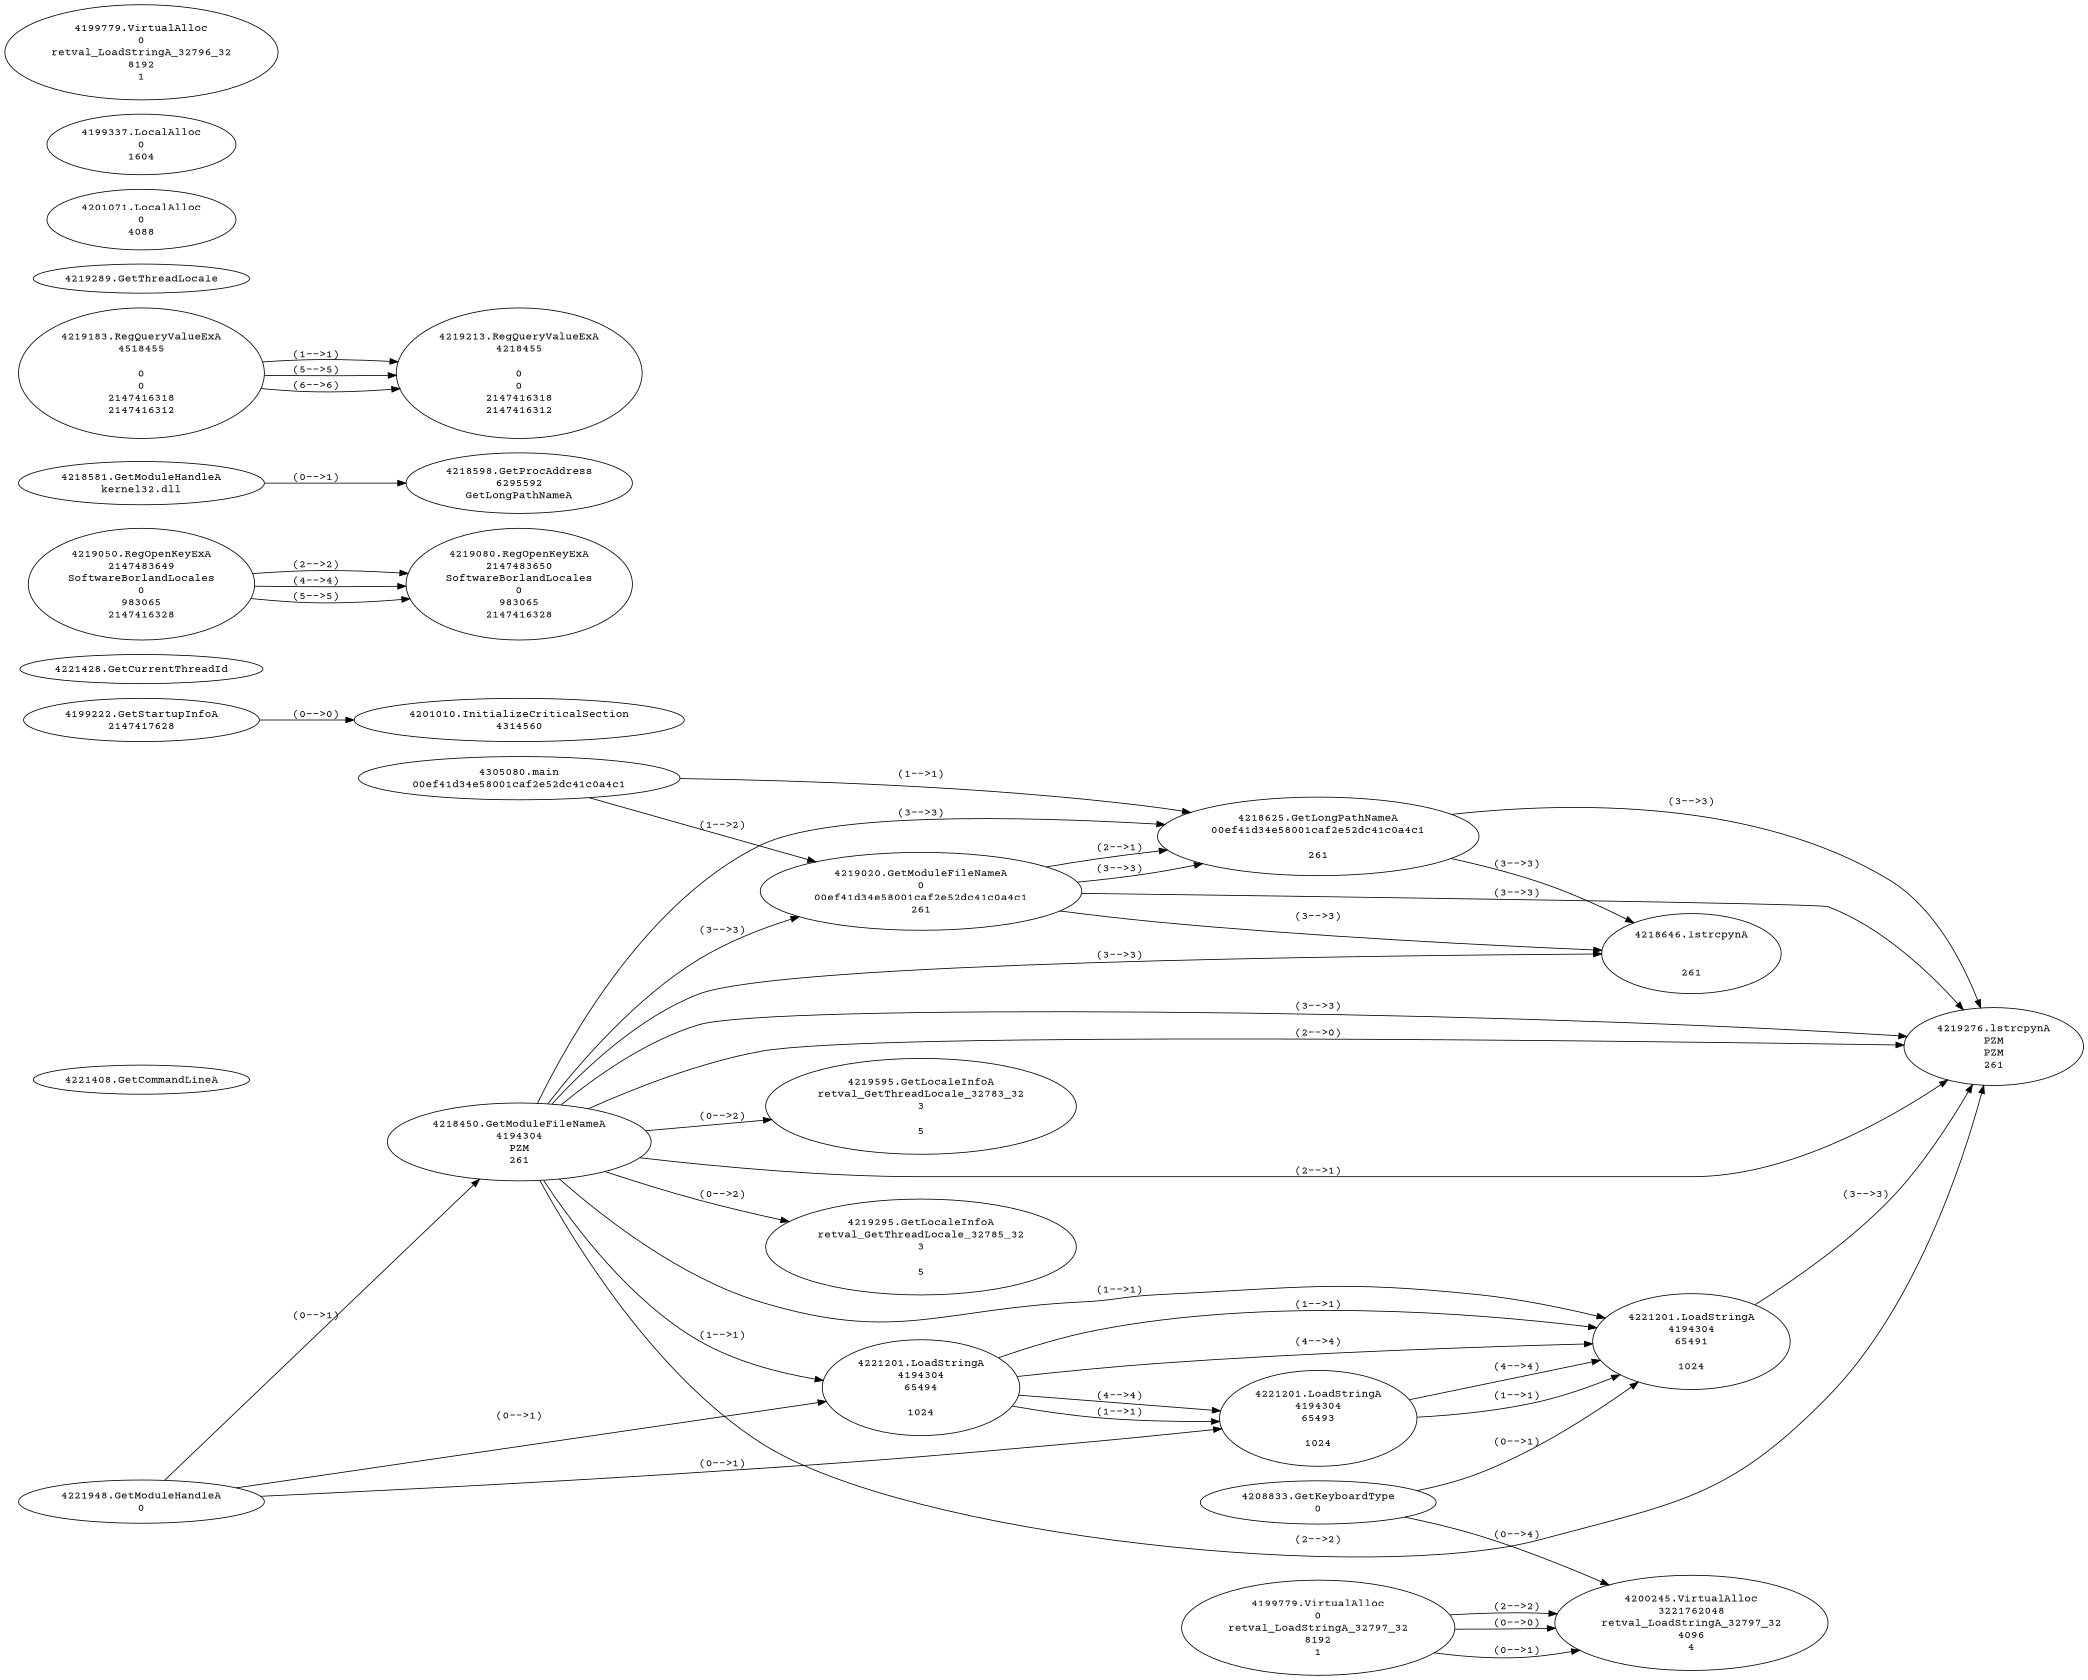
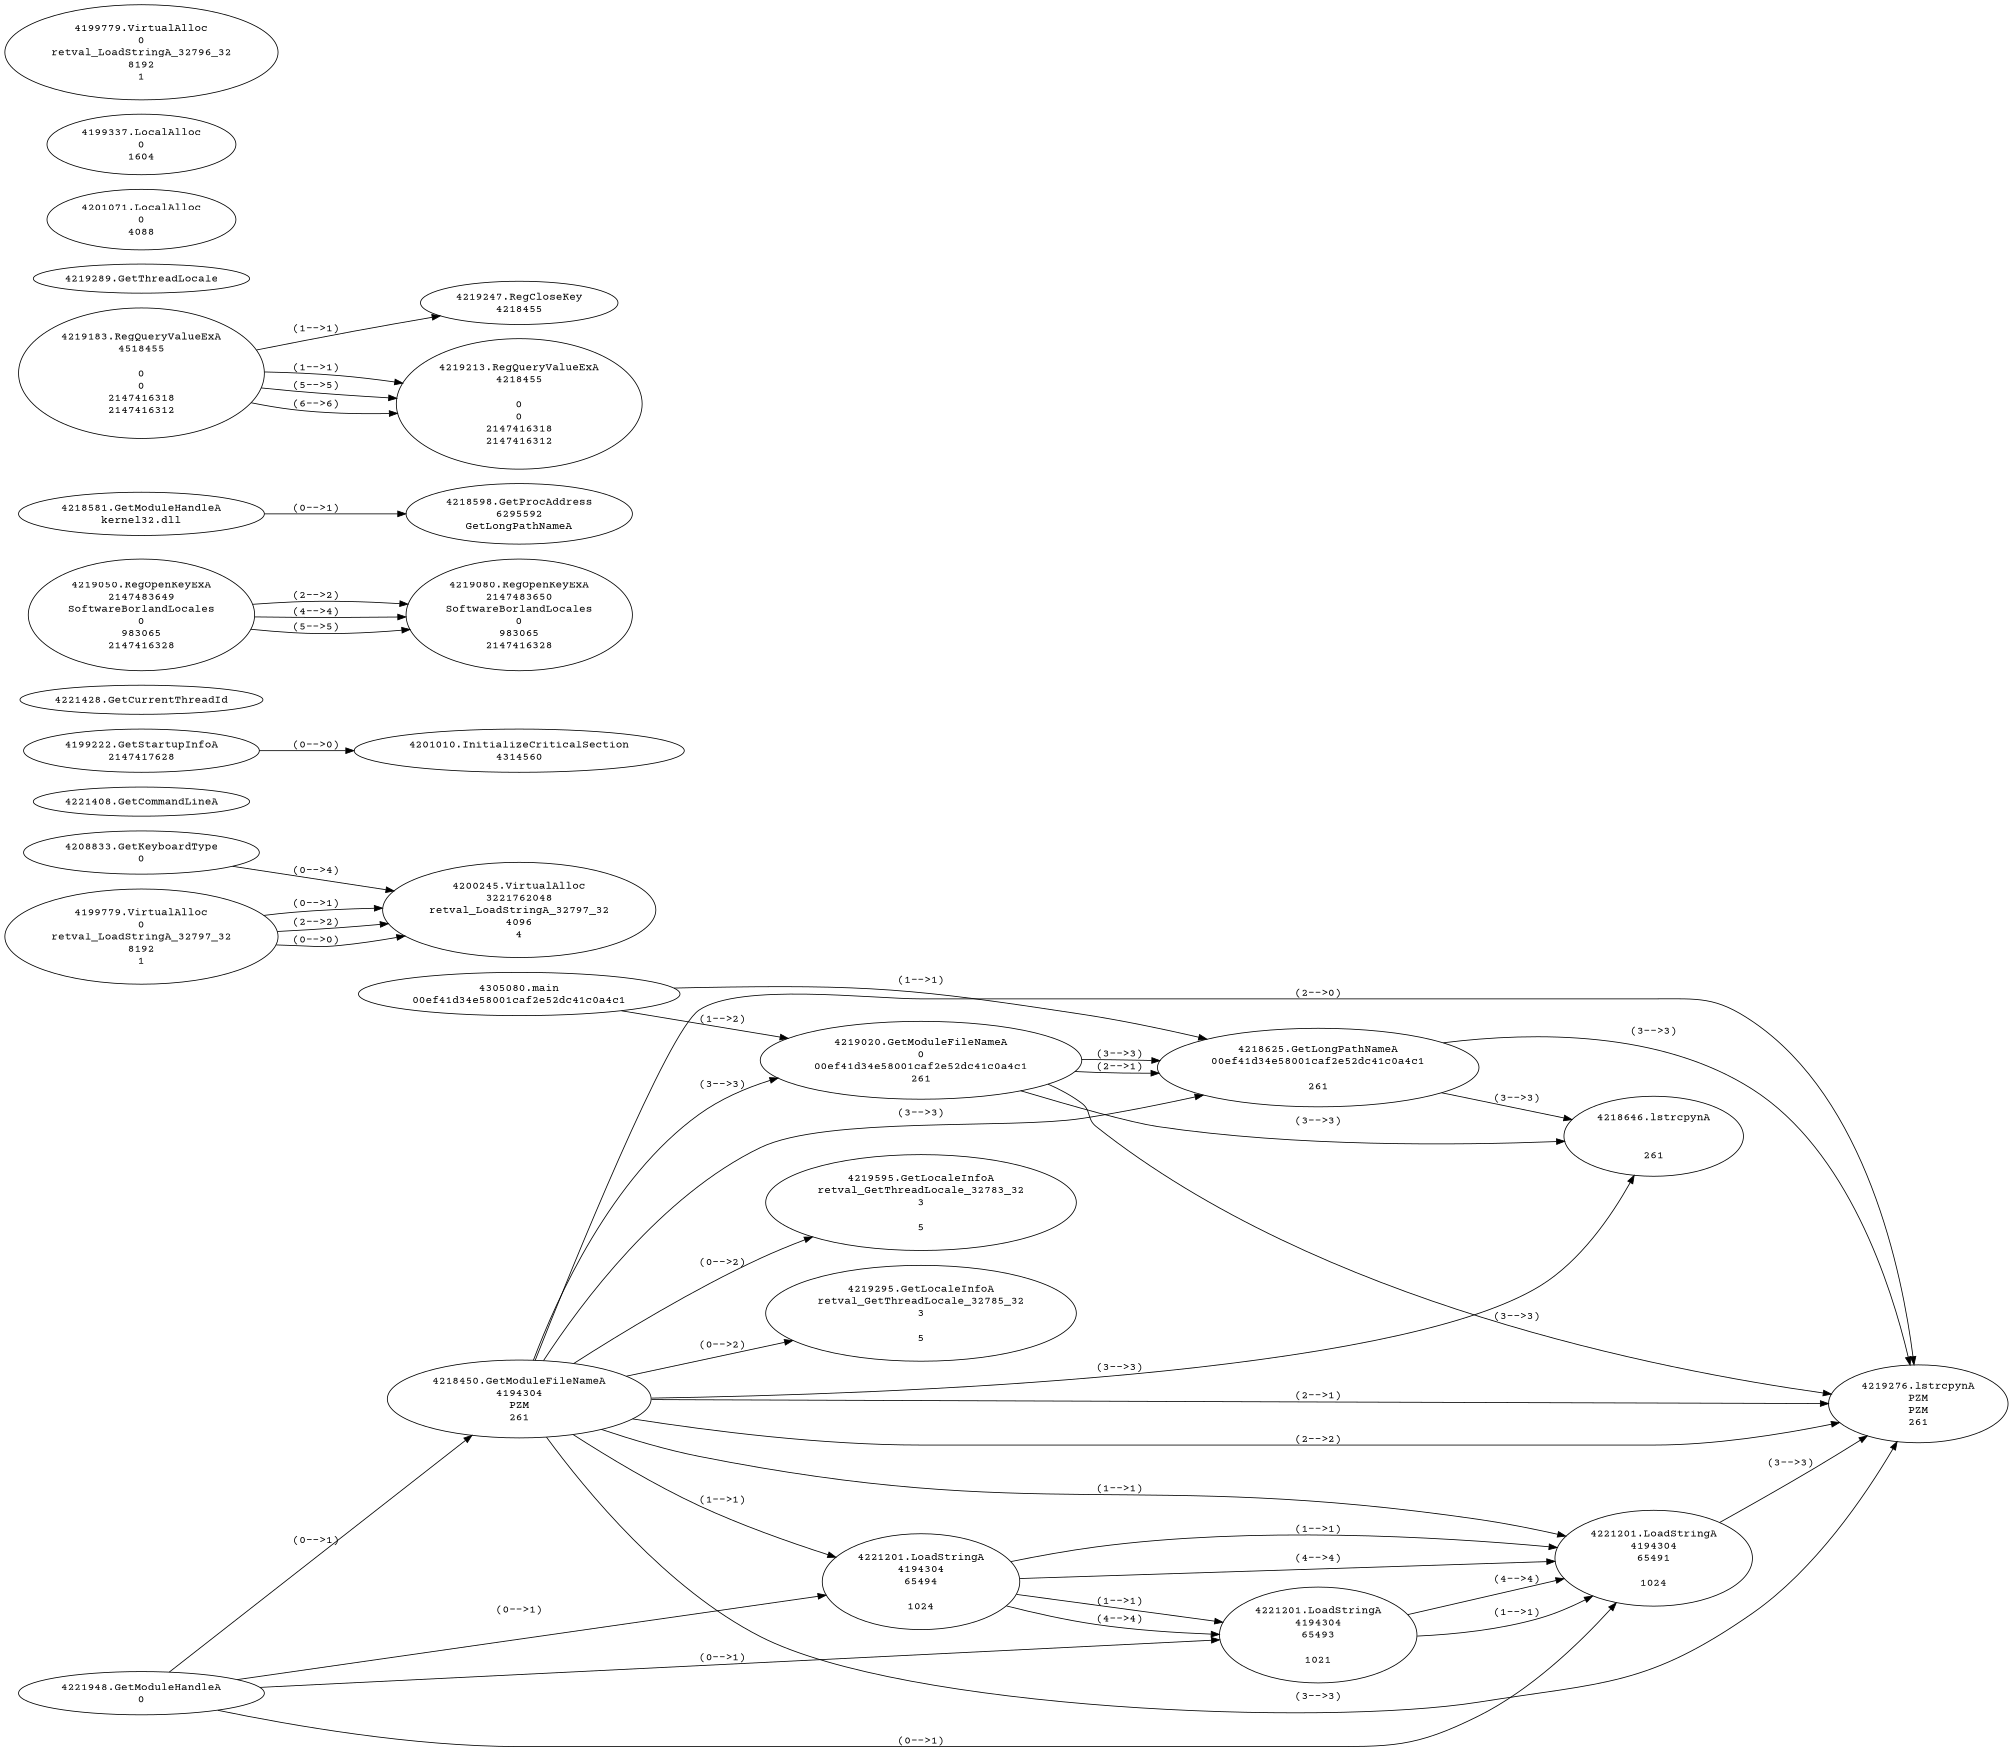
node "4219247.RegCloseKey 4218455": added
node "4221201.LoadStringA 4194304 65493 1024": label "4221201.LoadStringA 4194304 65493 1024" -> "4221201.LoadStringA 4194304 65493 1021"
edge "4208833.GetKeyboardType 0" -> "4221201.LoadStringA 4194304 65491 1024": now "4221948.GetModuleHandleA 0" -> "4221201.LoadStringA 4194304 65491 1024"
